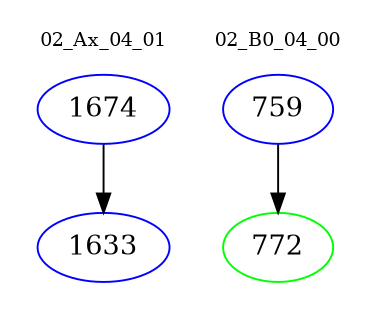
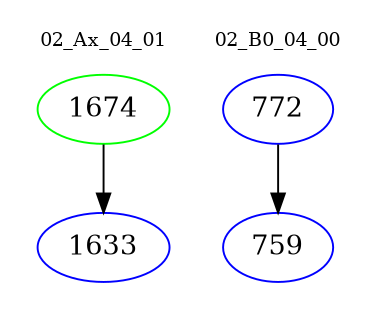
node "1674": color blue -> green
edge "759" -> "772": reversed
node "772": color green -> blue
